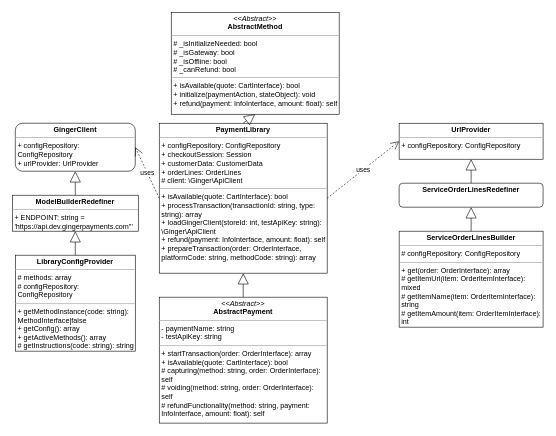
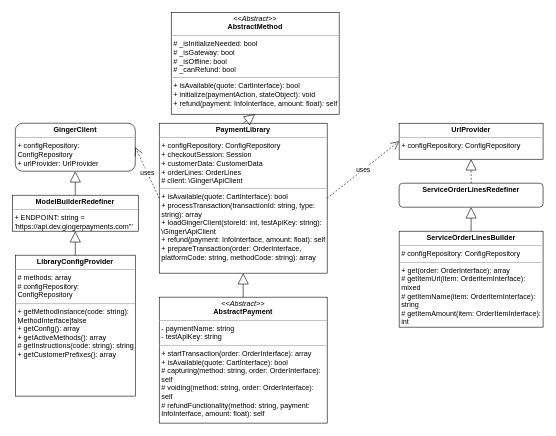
edge "ServiceOrderLinesRedefiner" -> "UrlProvider + configRepository: ConfigRepository": style solid -> dashed
node "LibraryConfigProvider # methods: array # configRepository: ConfigRepository + getMethodInstance(code: string): MethodInterface|false + getConfig(): array + getActiveMethods(): array # getInstructions(code: string): string + getCustomerPrefixes(): array": size 120x96 -> 120x141
